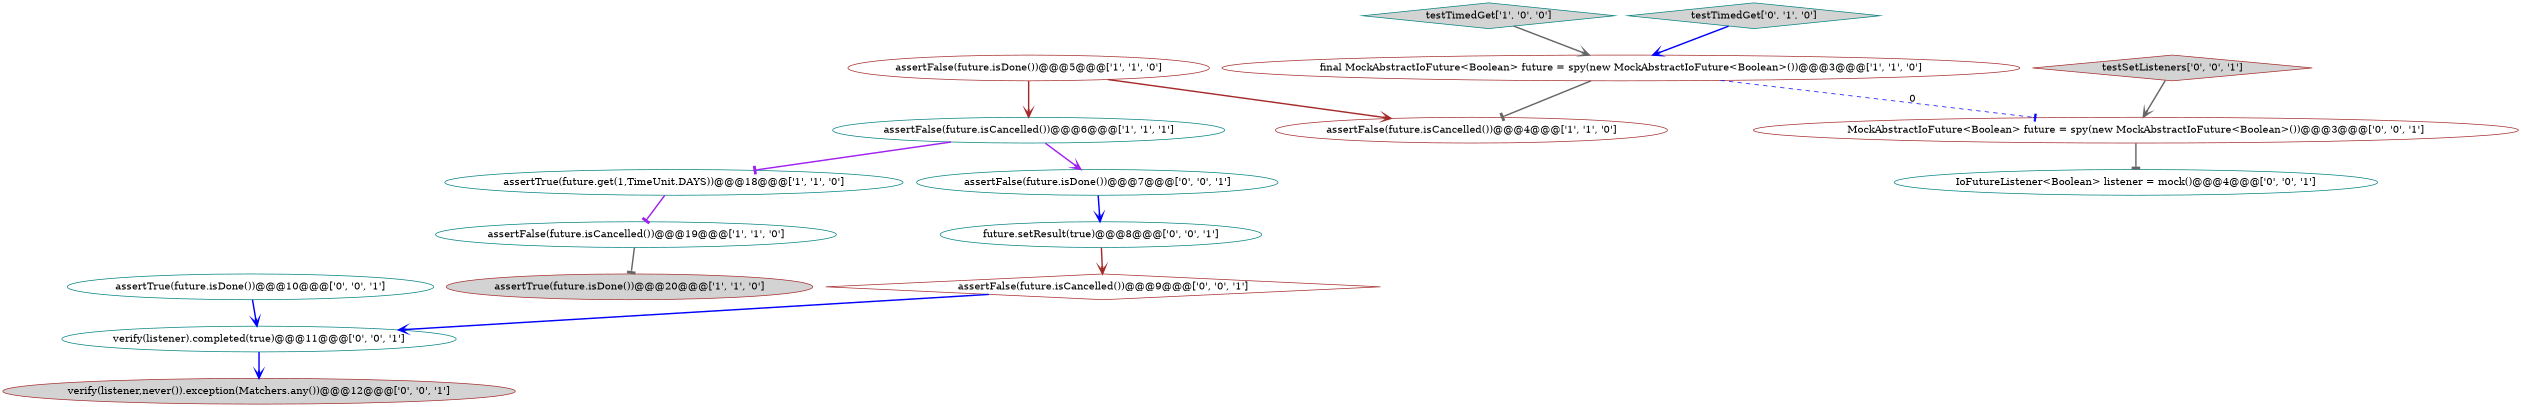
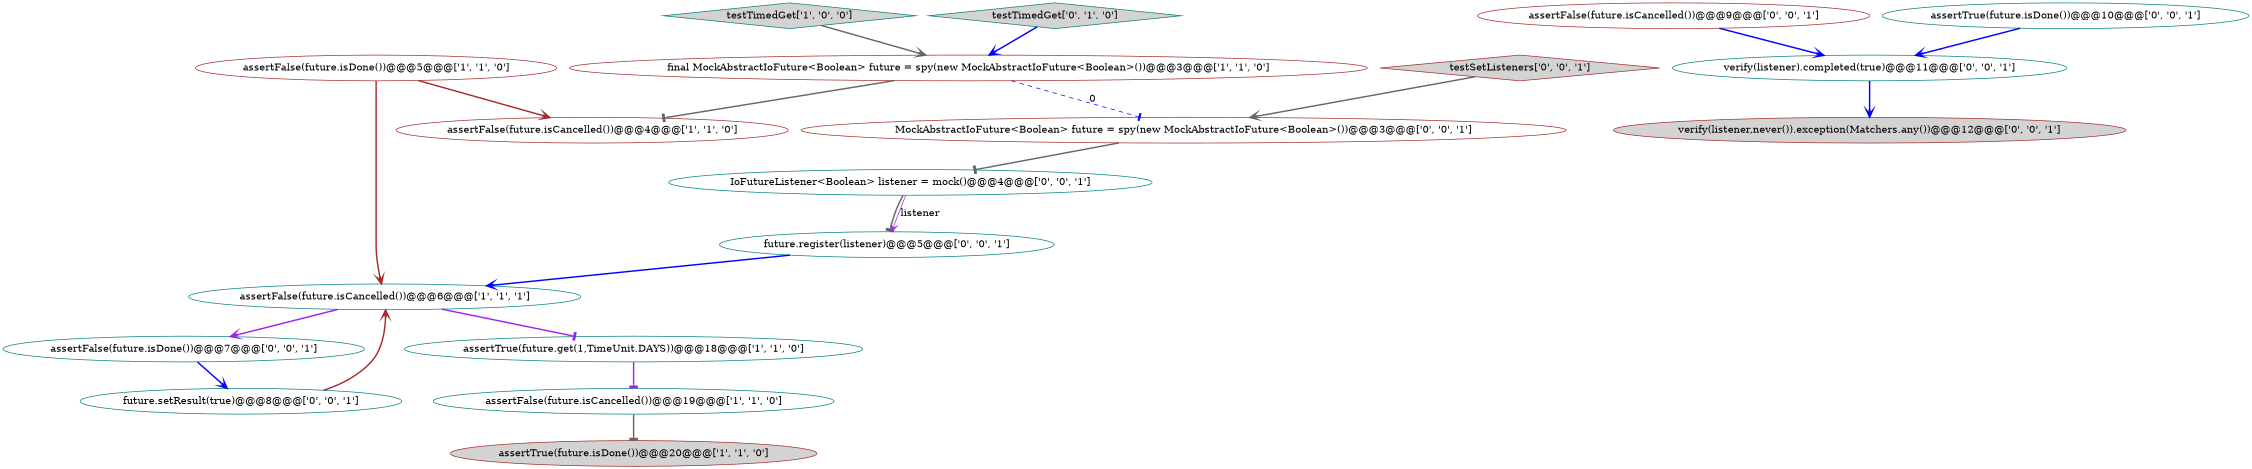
node "future.register(listener)@@@5@@@['0', '0', '1']": added
edge "future.setResult(true)@@@8@@@['0', '0', '1']" -> "assertFalse(future.isCancelled())@@@9@@@['0', '0', '1']": now "future.setResult(true)@@@8@@@['0', '0', '1']" -> "assertFalse(future.isCancelled())@@@6@@@['1', '1', '1']"
node "assertFalse(future.isCancelled())@@@9@@@['0', '0', '1']": shape diamond -> ellipse
